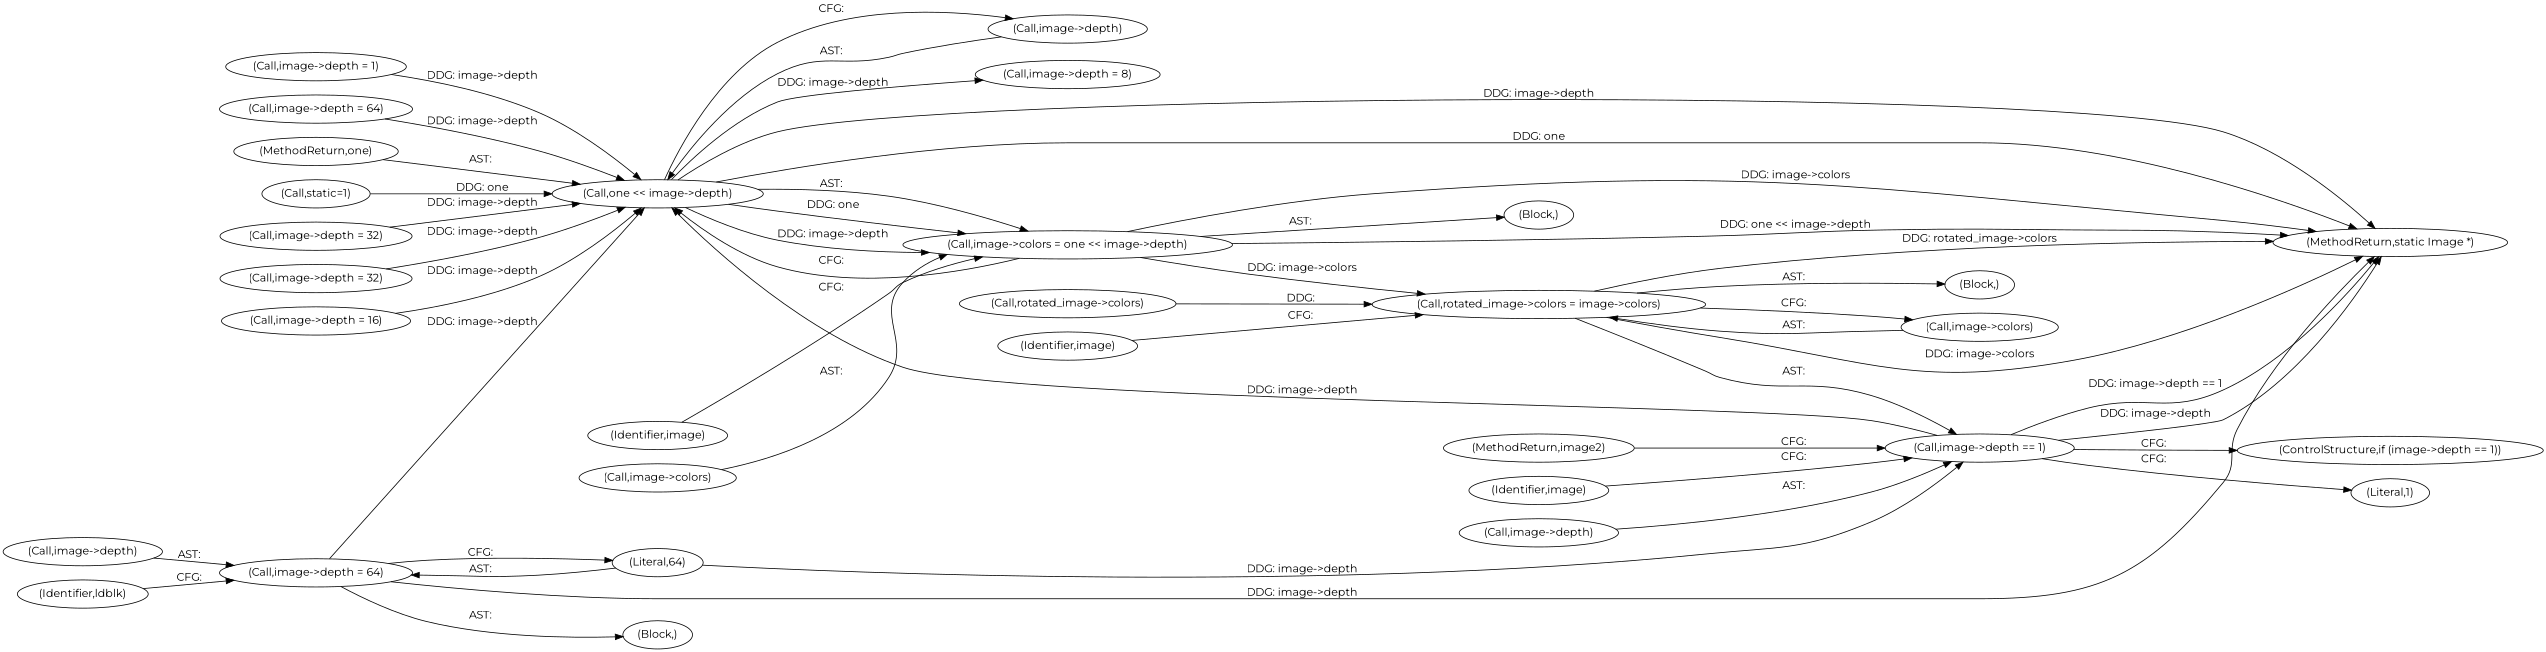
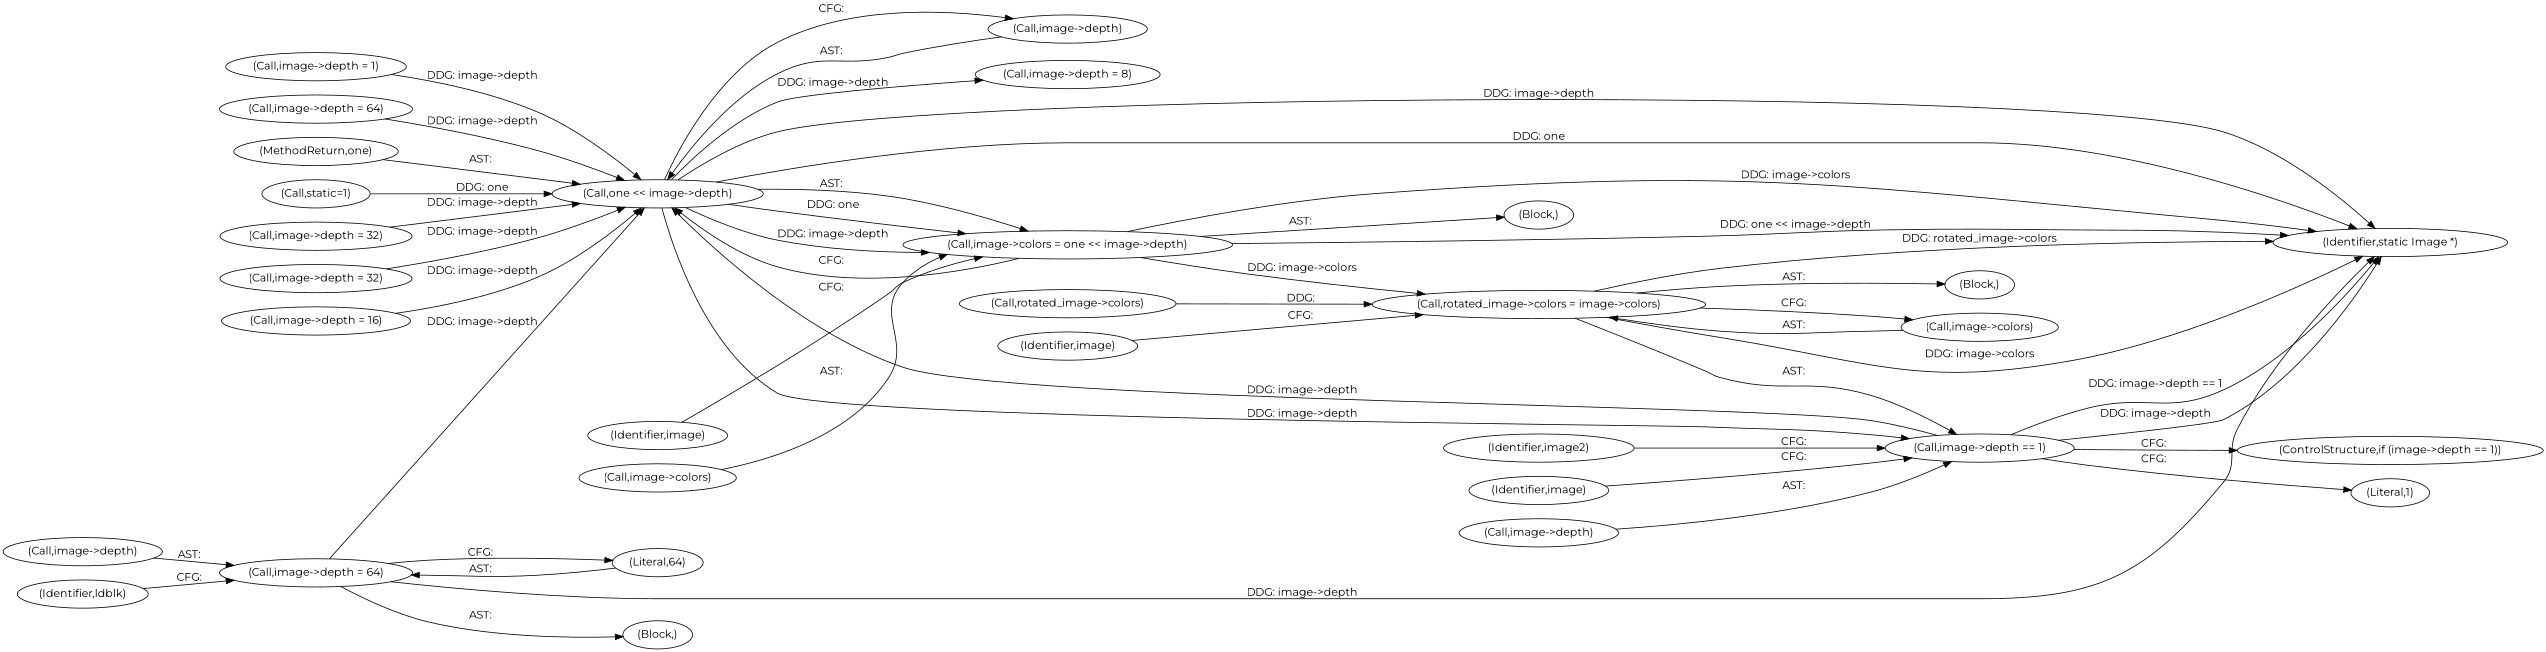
node "(MethodReturn,static Image *)": label "(MethodReturn,static Image *)" -> "(Identifier,static Image *)"
node "(MethodReturn,image2)": label "(MethodReturn,image2)" -> "(Identifier,image2)"
edge "(Literal,64)" -> "(Call,image->depth == 1)": now "(Call,one << image->depth)" -> "(Call,image->depth == 1)"
